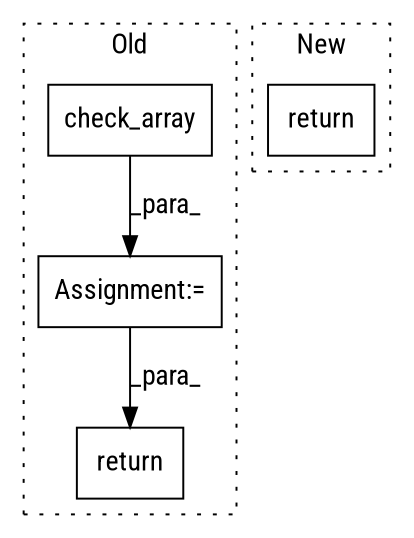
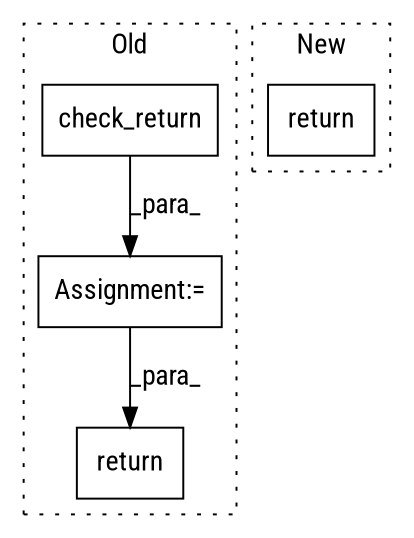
node "check_array": label "check_array" -> "check_return"
